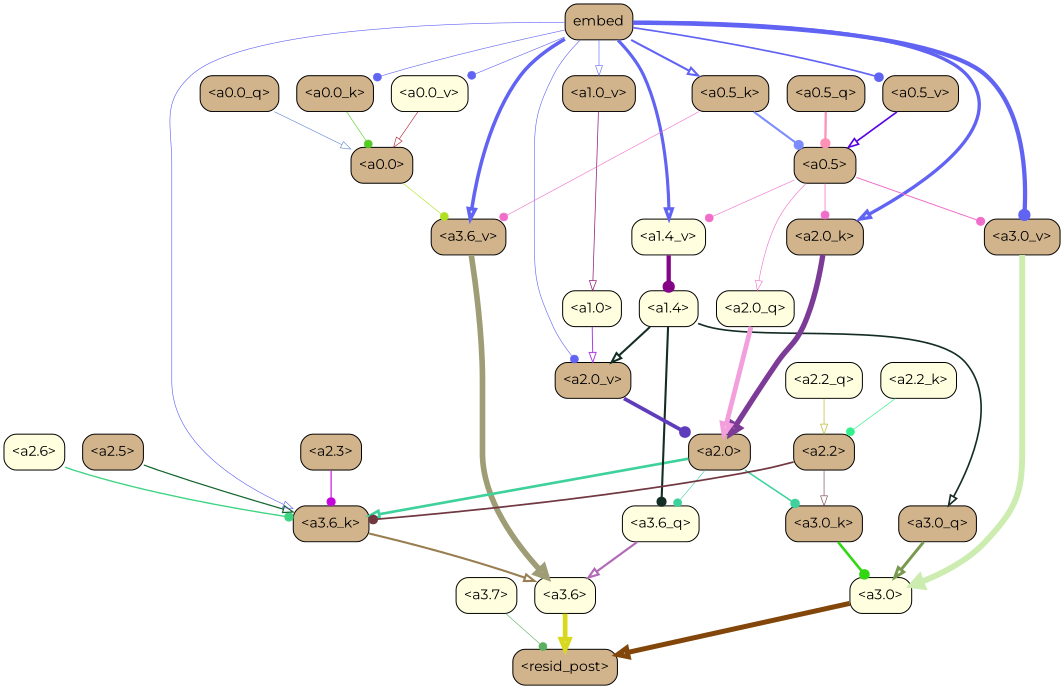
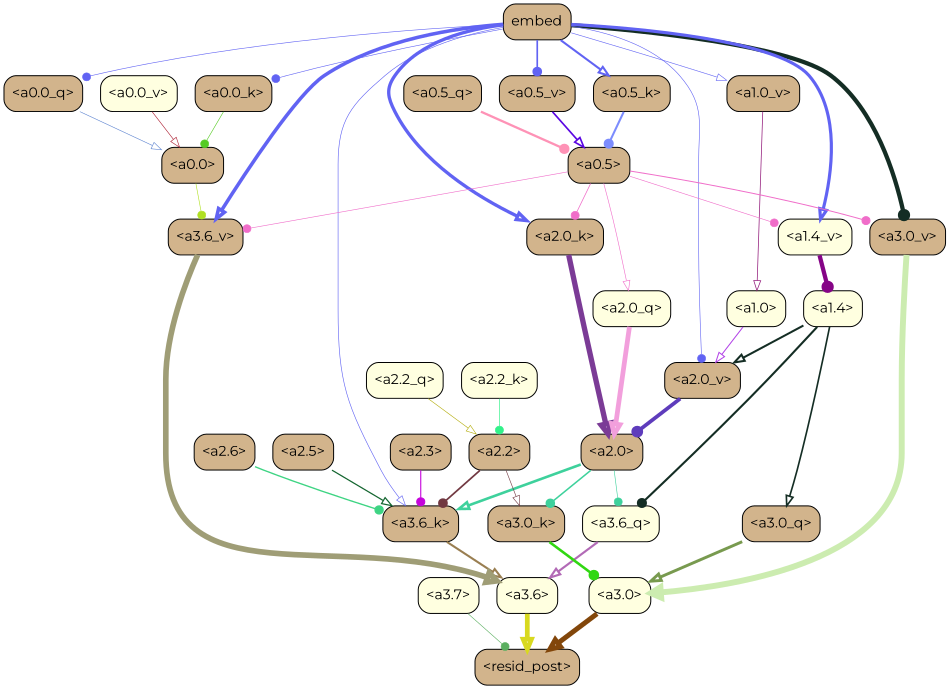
edge "embed" -> "<a0.0_v>": now "embed" -> "<a0.0_q>"
edge "embed" -> "<a3.0_v>": color #6163f3 -> #142d24
edge "<a0.5_k>" -> "<a3.6_v>": now "<a0.5>" -> "<a3.6_v>"
node "<a2.6>": fillcolor lightyellow -> tan
